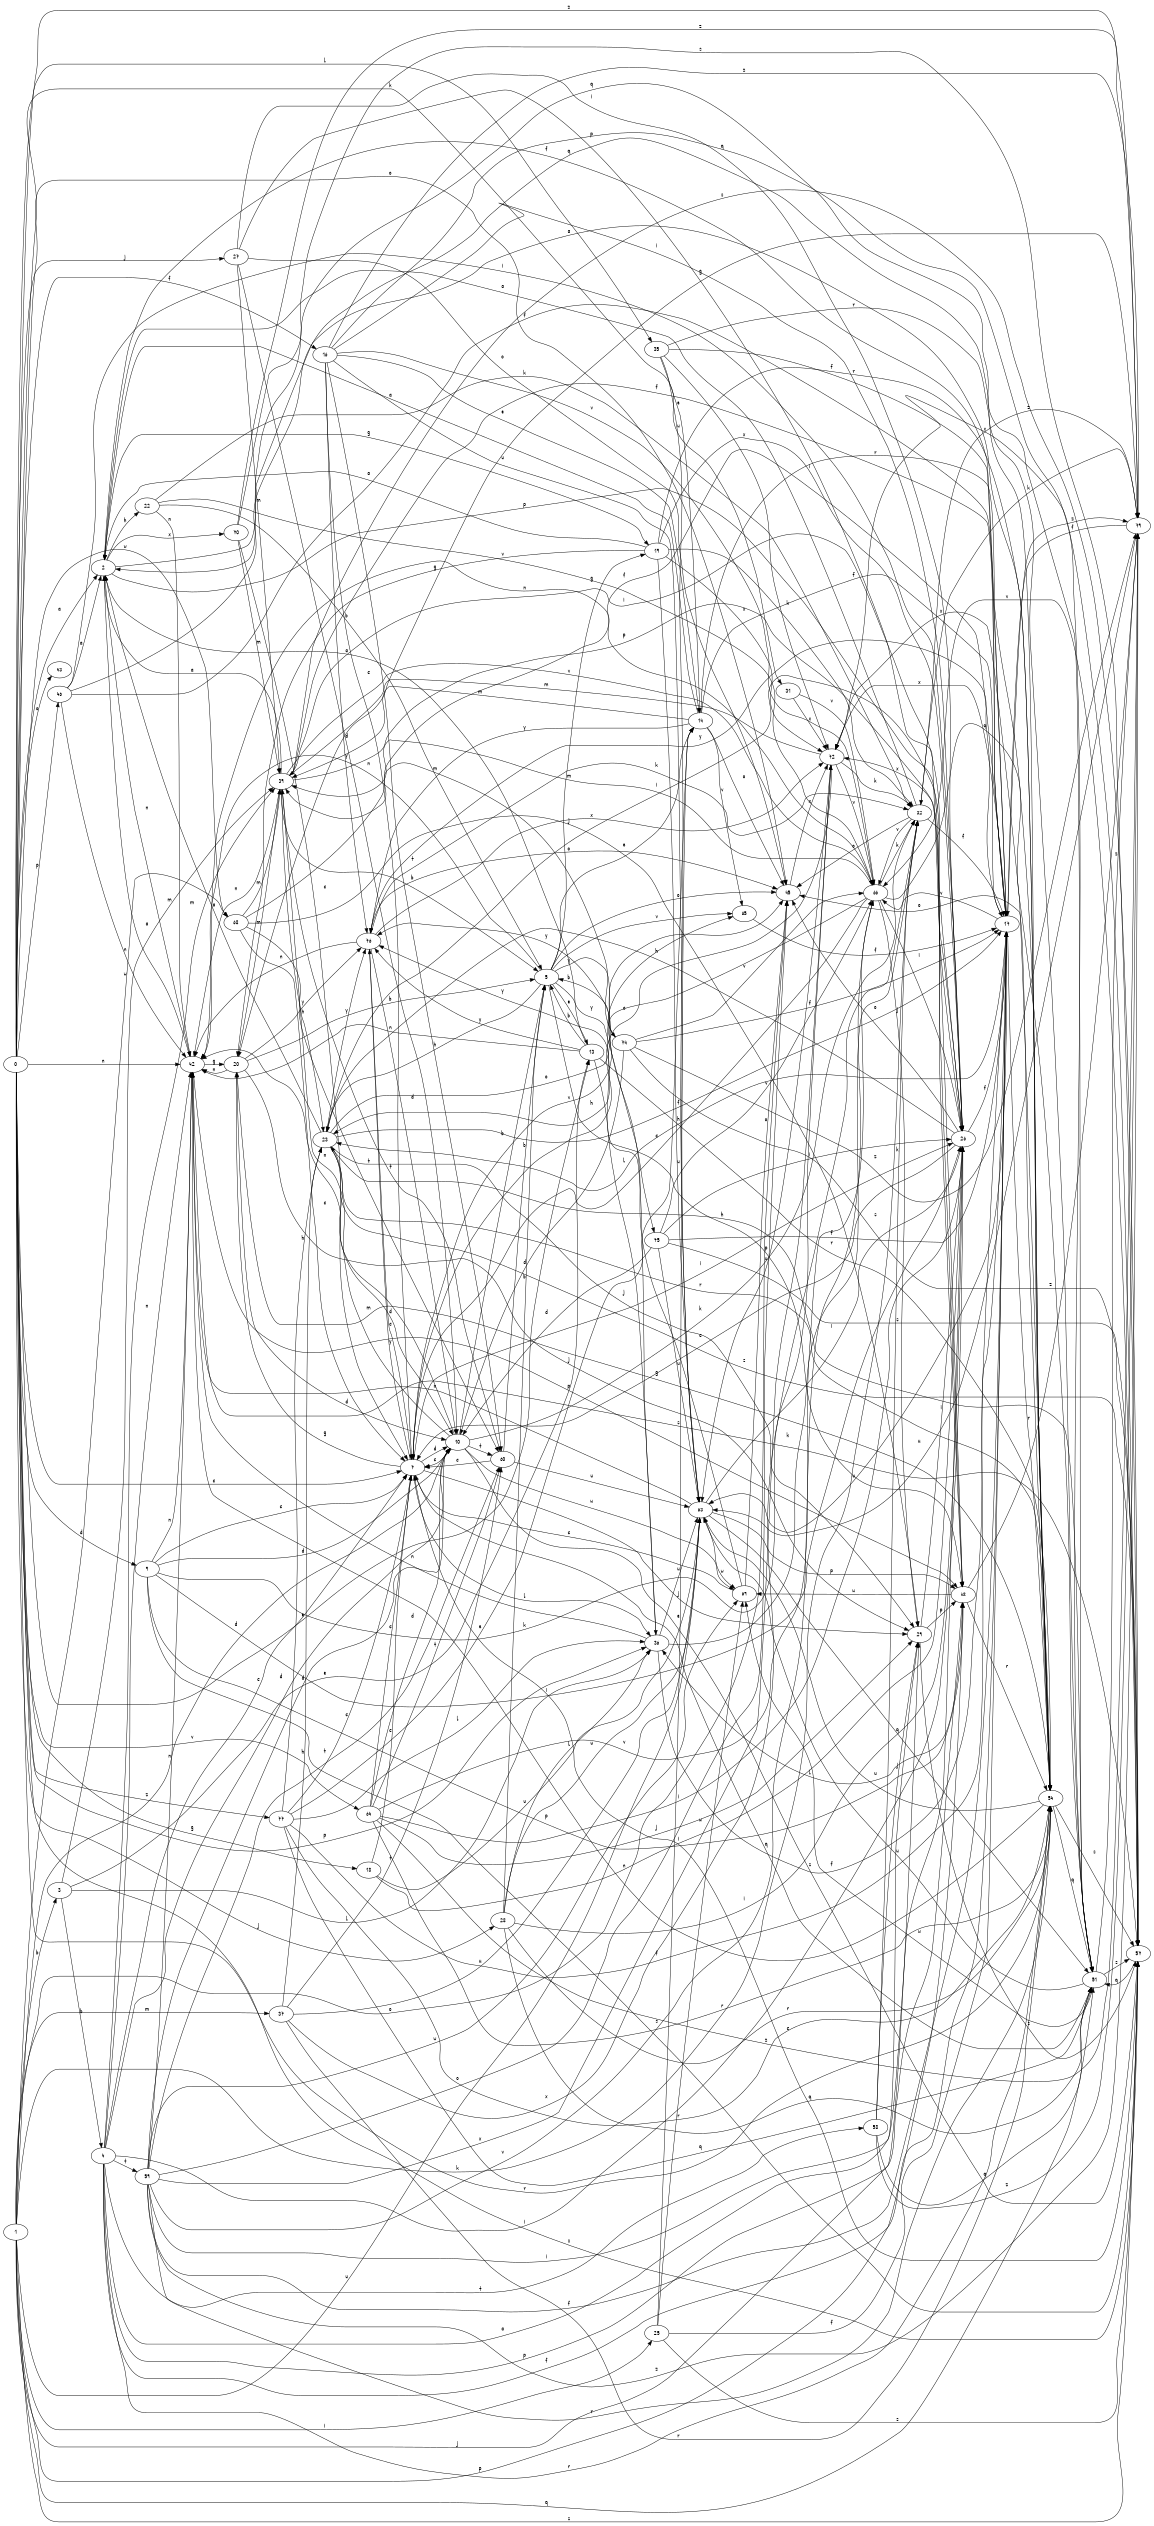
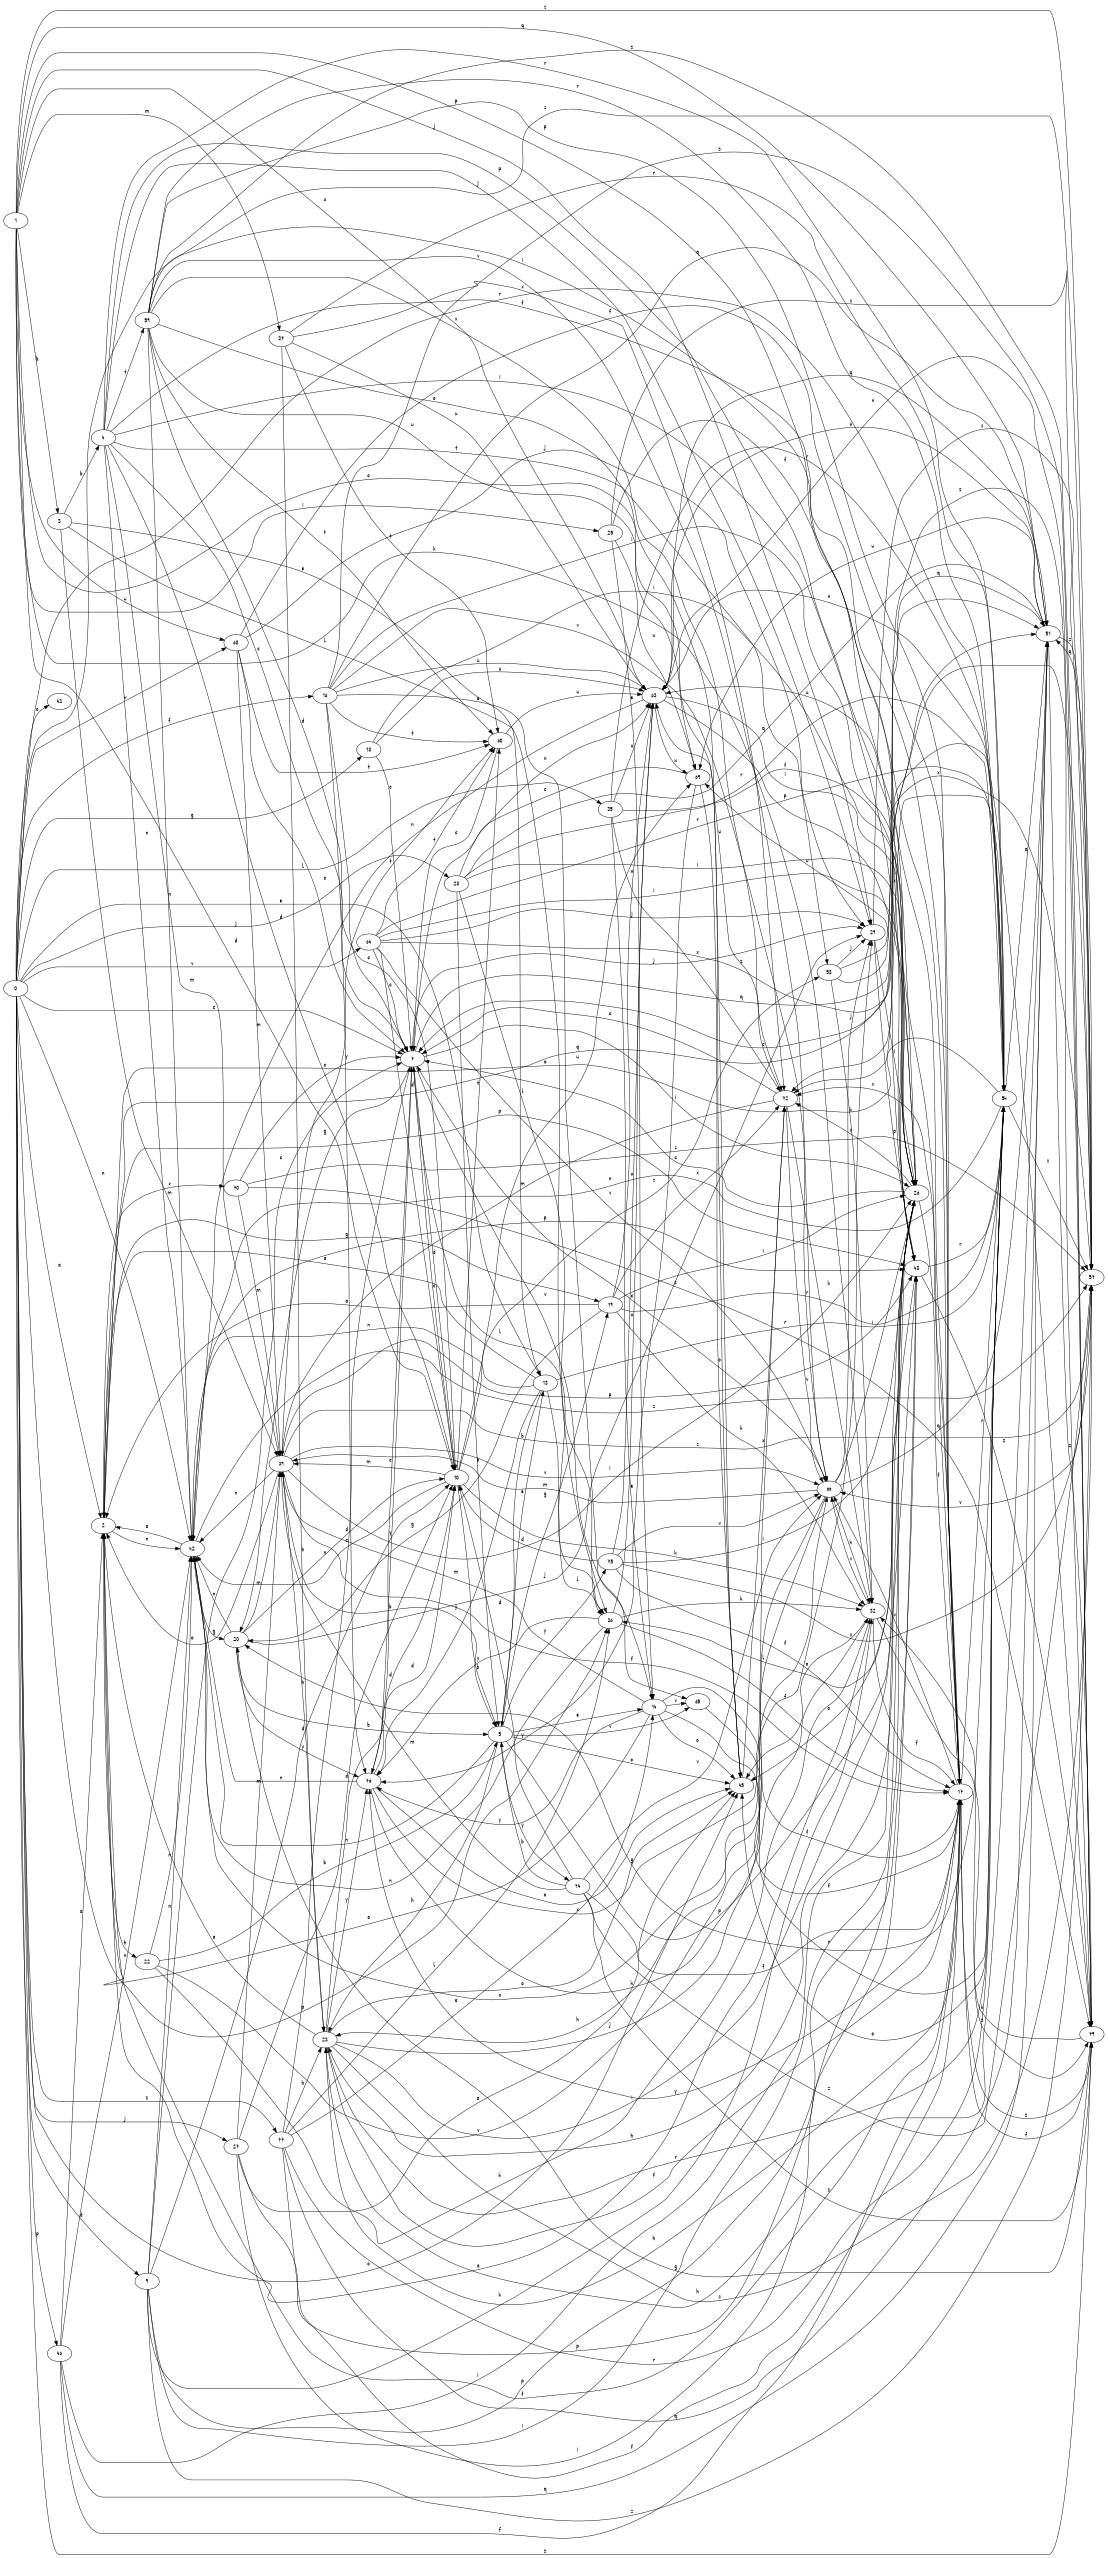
node "31": removed
edge "60" -> "5": removed, label "b"
edge "10" -> "57": now "10" -> "58"
edge "59" -> "17": label "f" -> "p"
edge "4" -> "29": label "a" -> "j"
